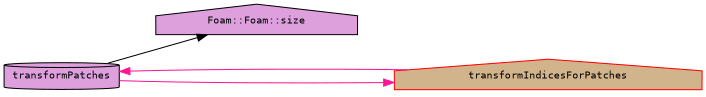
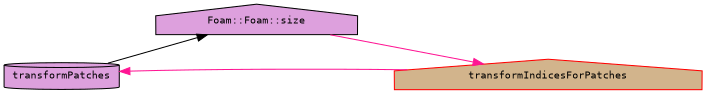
edge "transformPatches" -> "transformIndicesForPatches": now "Foam::Foam::size" -> "transformIndicesForPatches"
